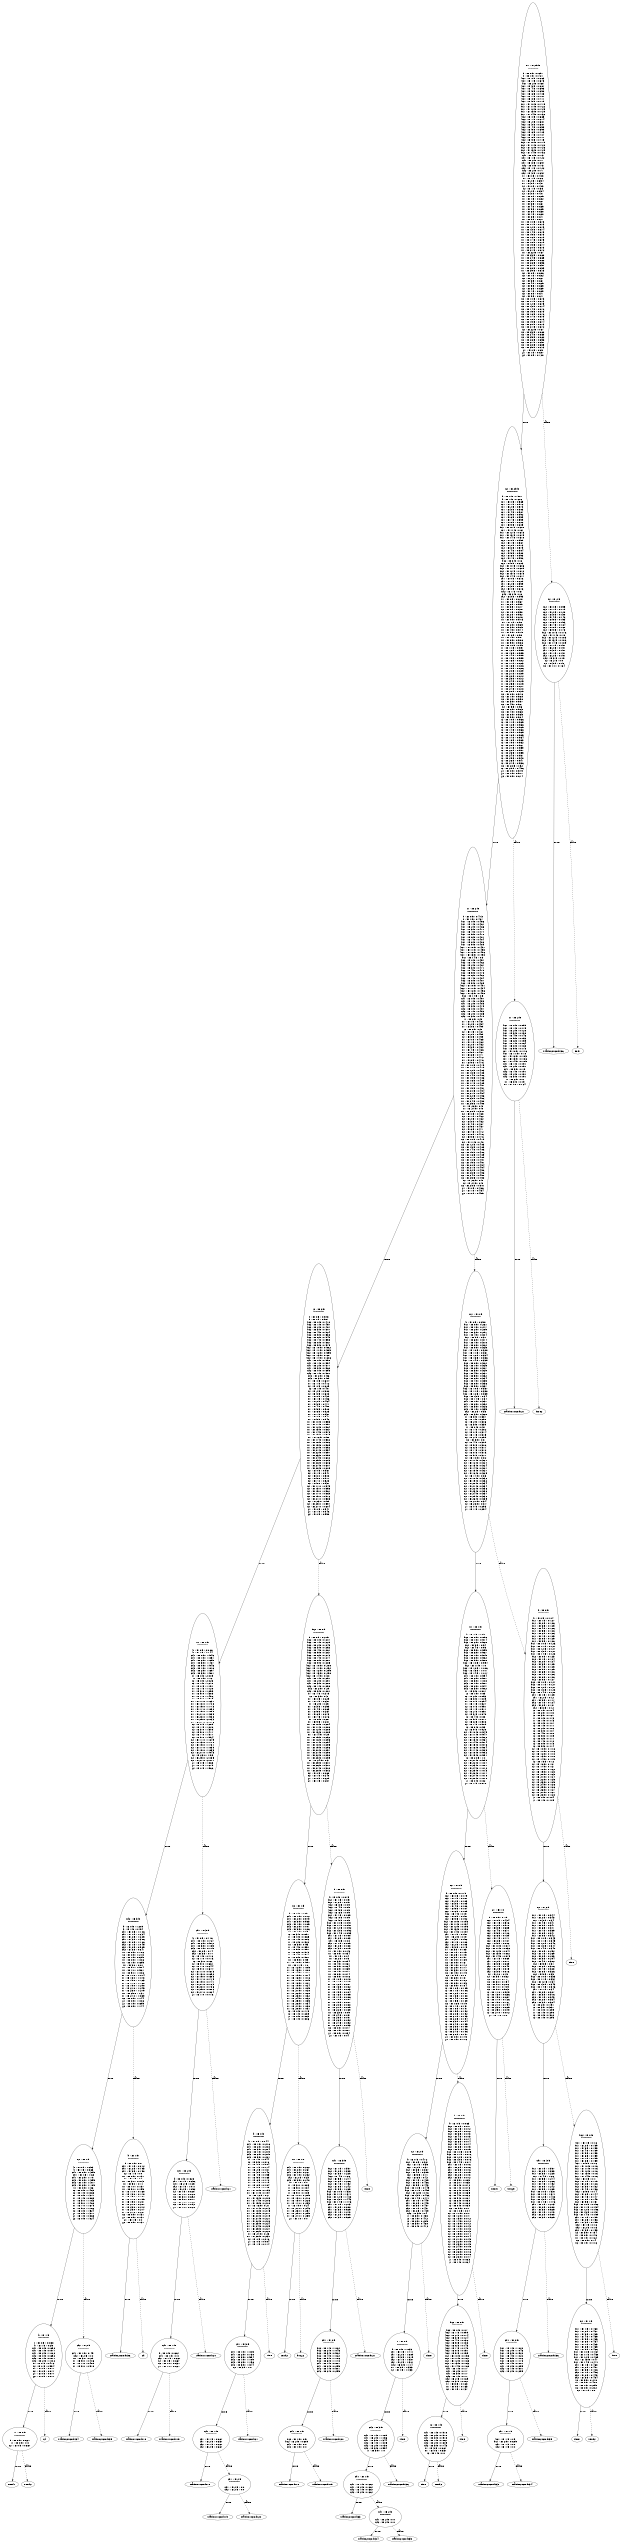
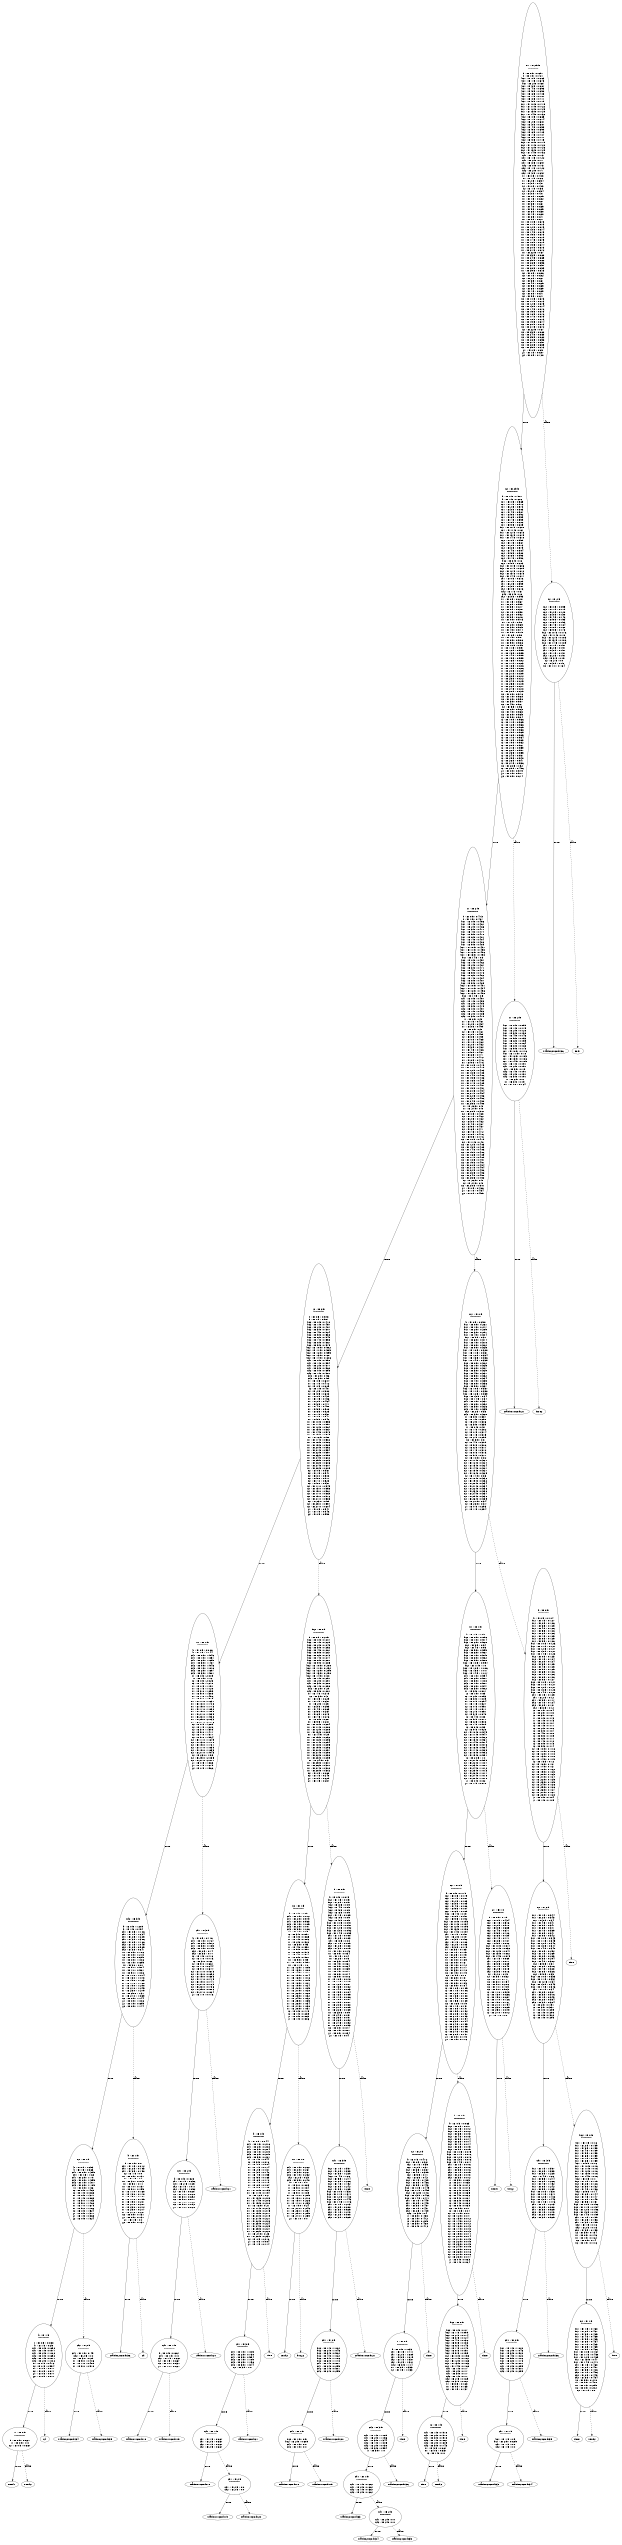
node "busy9": label "busy9" -> "busy1"
